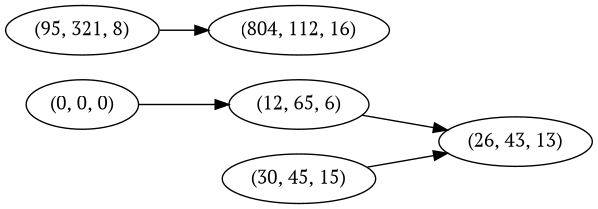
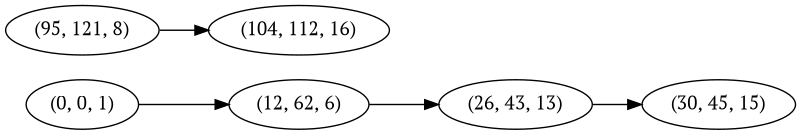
node "(95, 321, 8)": label "(95, 321, 8)" -> "(95, 121, 8)"
node "(804, 112, 16)": label "(804, 112, 16)" -> "(104, 112, 16)"
node "(0, 0, 0)": label "(0, 0, 0)" -> "(0, 0, 1)"
node "(12, 65, 6)": label "(12, 65, 6)" -> "(12, 62, 6)"
edge "(30, 45, 15)" -> "(26, 43, 13)": reversed
